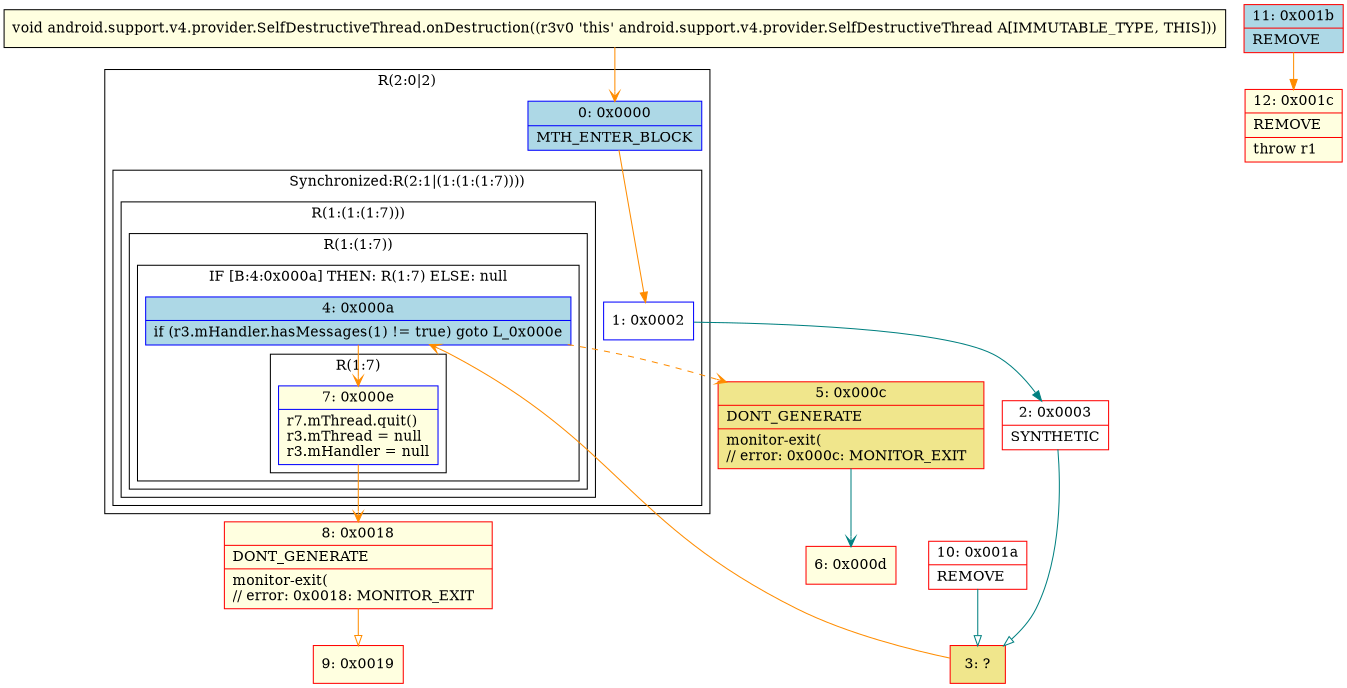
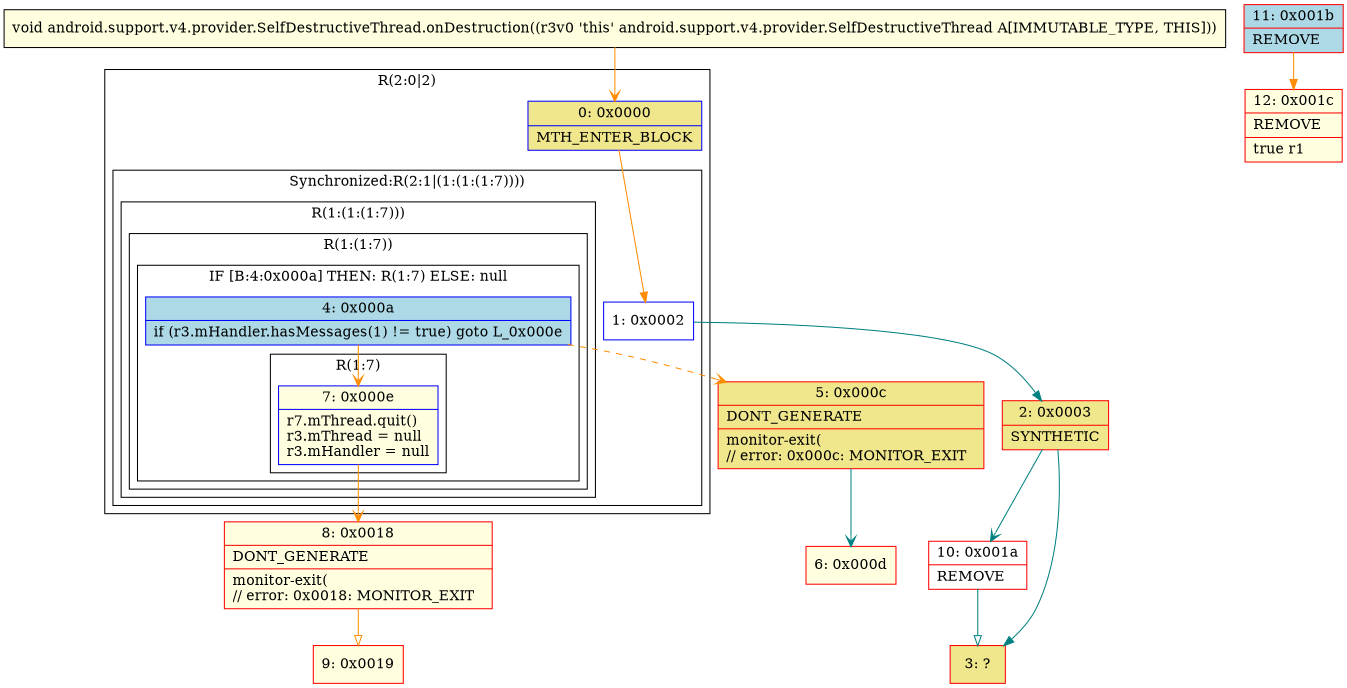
node "0: 0x0000": fillcolor lightblue -> khaki
node "12: 0x001c": text "throw r1" -> "true r1"
node "2: 0x0003": fillcolor white -> khaki
edge "2: 0x0003" -> "10: 0x001a": added
edge "3: ?" -> "4: 0x000a": removed
edge "2: 0x0003" -> "3: ?": arrowhead onormal -> normal
